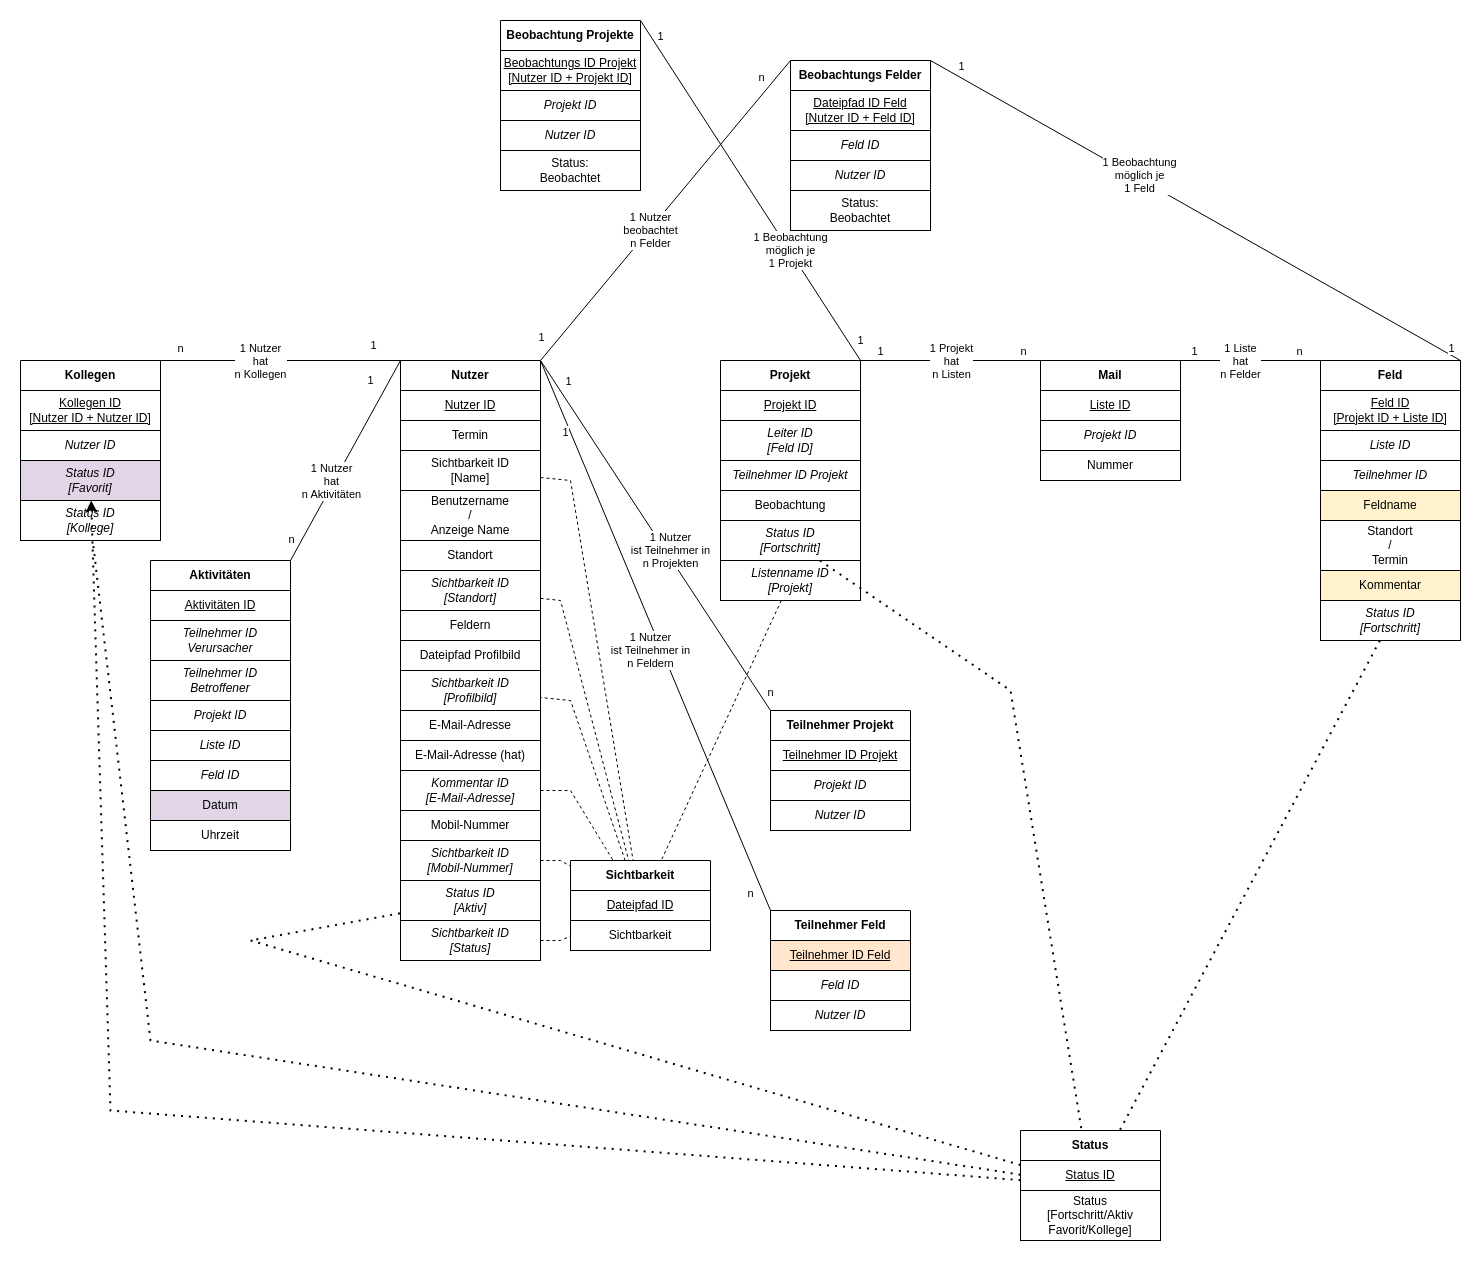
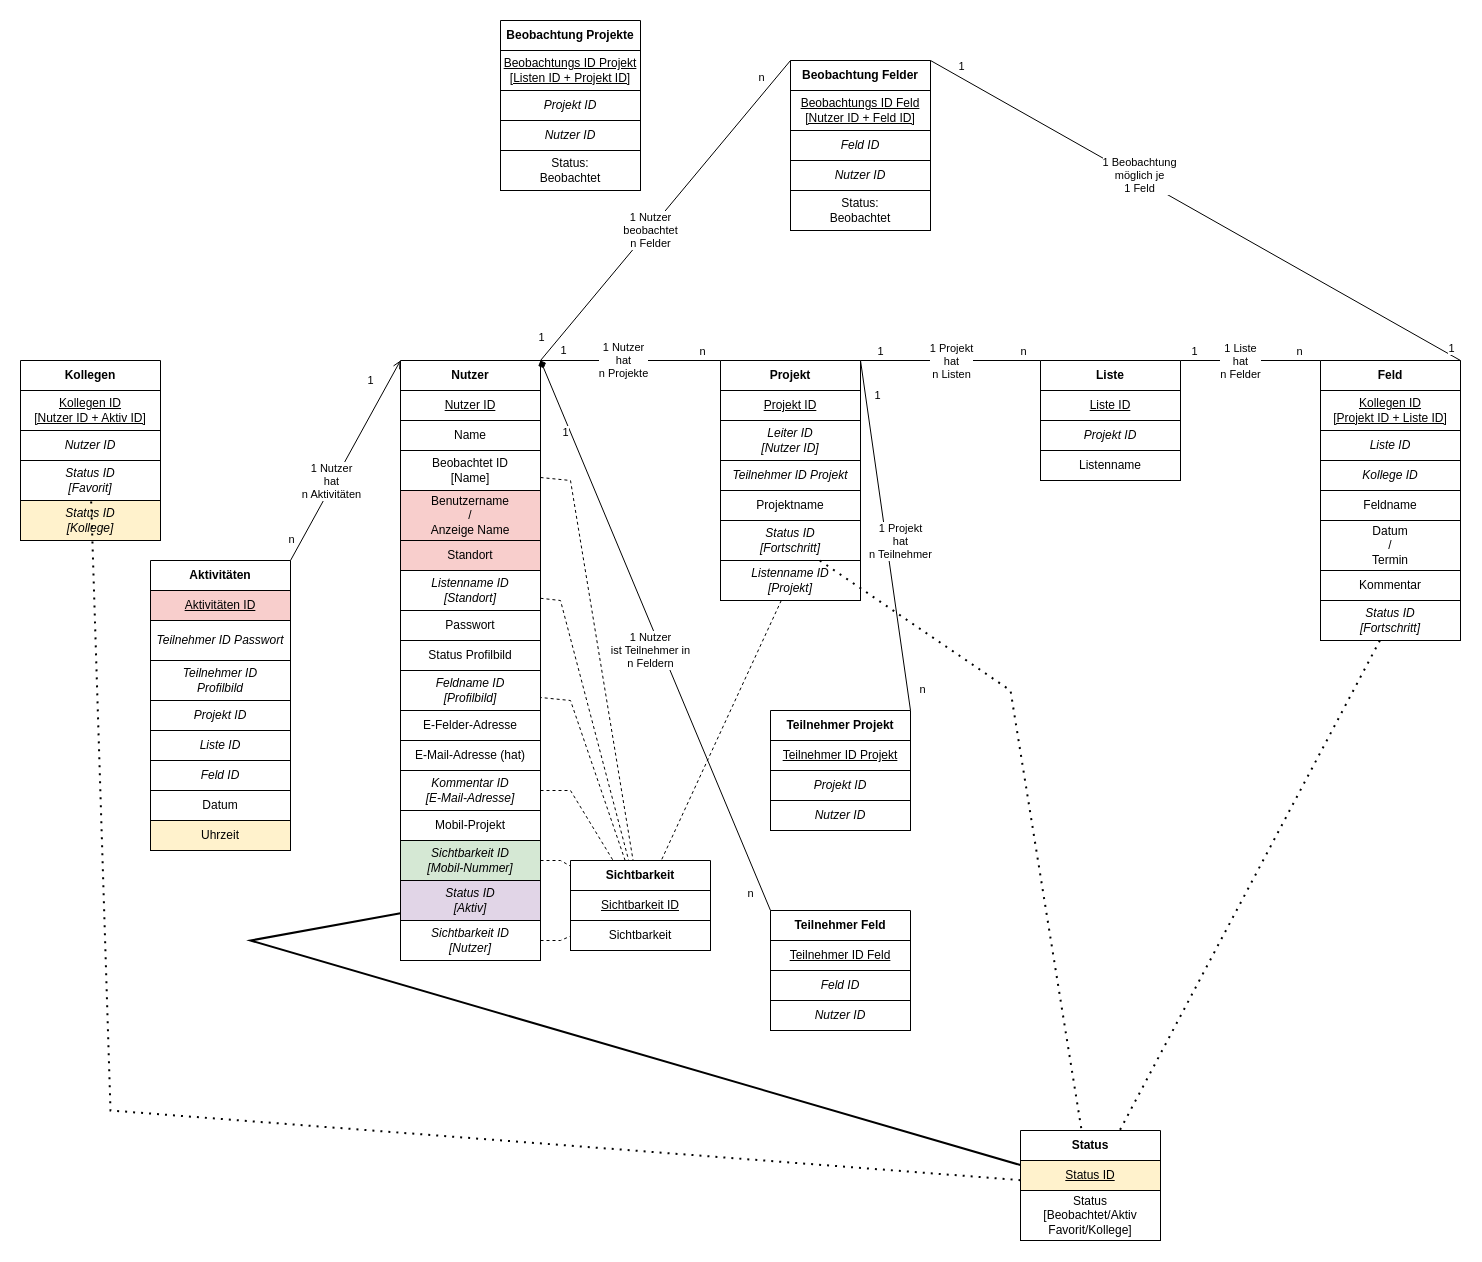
node "Beobachtungs ID Projekt [Nutzer ID + Projekt ID]": label "Beobachtungs ID Projekt [Nutzer ID + Projekt ID]" -> "Beobachtungs ID Projekt [Listen ID + Projekt ID]"
node "Beobachtungs Felder": label "Beobachtungs Felder" -> "Beobachtung Felder"
node "Dateipfad ID Feld [Nutzer ID + Feld ID]": label "Dateipfad ID Feld [Nutzer ID + Feld ID]" -> "Beobachtungs ID Feld [Nutzer ID + Feld ID]"
edge "Beobachtung Projekte" -- "Projekt": removed, labels "1", "1 Beobachtung möglich je 1 Projekt", "1"
edge "Kollegen" -- "Nutzer": removed, labels "n", "1 Nutzer hat n Kollegen", "1"
edge "Projekt" -- "Nutzer": added, labels "n", "1 Nutzer hat n Projekte", "1"
edge "Nutzer" -- "Aktivitäten": arrowhead none -> open
edge "Nutzer" -- "Teilnehmer Feld": arrowhead none -> diamond
node "Mail": label "Mail" -> "Liste"
node "Kollegen ID [Nutzer ID + Nutzer ID]": label "Kollegen ID [Nutzer ID + Nutzer ID]" -> "Kollegen ID [Nutzer ID + Aktiv ID]"
node "Feld ID [Projekt ID + Liste ID]": label "Feld ID [Projekt ID + Liste ID]" -> "Kollegen ID [Projekt ID + Liste ID]"
node "Termin": label "Termin" -> "Name"
node "Leiter ID [Feld ID]": label "Leiter ID [Feld ID]" -> "Leiter ID [Nutzer ID]"
edge "Projekt" -- "Teilnehmer Projekt": added, labels "1", "1 Projekt hat n Teilnehmer", "n"
node "Nummer": label "Nummer" -> "Listenname"
node "Sichtbarkeit ID [Name]": label "Sichtbarkeit ID [Name]" -> "Beobachtet ID [Name]"
node "Teilnehmer ID": label "Teilnehmer ID" -> "Kollege ID"
node "Status ID [Favorit]": fillcolor #e1d5e7 -> #ffffff
node "Beobachtung": label "Beobachtung" -> "Projektname"
node "Feldname": fillcolor #fff2cc -> #ffffff
edge "Status" -> "Status ID [Favorit]": arrowhead classic -> none
node "Benutzername / Anzeige Name": fillcolor #ffffff -> #f8cecc
node "Status ID [Kollege]": fillcolor #ffffff -> #fff2cc
edge "Nutzer" -- "Teilnehmer Projekt": removed, labels "1", "1 Nutzer ist Teilnehmer in n Projekten", "n"
node "Standort / Termin": label "Standort / Termin" -> "Datum / Termin"
node "Standort": fillcolor #ffffff -> #f8cecc
node "Kommentar": fillcolor #fff2cc -> #ffffff
node "Sichtbarkeit ID [Standort]": label "Sichtbarkeit ID [Standort]" -> "Listenname ID [Standort]"
node "Aktivitäten ID": fillcolor #ffffff -> #f8cecc
node "Feldern": label "Feldern" -> "Passwort"
node "Teilnehmer ID Verursacher": label "Teilnehmer ID Verursacher" -> "Teilnehmer ID Passwort"
node "Dateipfad Profilbild": label "Dateipfad Profilbild" -> "Status Profilbild"
node "Teilnehmer ID Betroffener": label "Teilnehmer ID Betroffener" -> "Teilnehmer ID Profilbild"
node "Sichtbarkeit ID [Profilbild]": label "Sichtbarkeit ID [Profilbild]" -> "Feldname ID [Profilbild]"
node "E-Mail-Adresse": label "E-Mail-Adresse" -> "E-Felder-Adresse"
node "Datum": fillcolor #e1d5e7 -> #ffffff
node "Mobil-Nummer": label "Mobil-Nummer" -> "Mobil-Projekt"
node "Uhrzeit": fillcolor #ffffff -> #fff2cc
node "Sichtbarkeit ID [Mobil-Nummer]": fillcolor #ffffff -> #d5e8d4
node "Status ID [Aktiv]": fillcolor #ffffff -> #e1d5e7
node "Dateipfad ID": label "Dateipfad ID" -> "Sichtbarkeit ID"
node "Sichtbarkeit ID [Status]": label "Sichtbarkeit ID [Status]" -> "Sichtbarkeit ID [Nutzer]"
node "Teilnehmer ID Feld": fillcolor #ffe6cc -> #ffffff
edge "Status ID [Aktiv]" -- "Status": style dashed -> solid
edge "Status ID [Kollege]" -- "Status": removed
node "Status ID": fillcolor #ffffff -> #fff2cc
node "Status [Fortschritt/Aktiv Favorit/Kollege]": label "Status [Fortschritt/Aktiv Favorit/Kollege]" -> "Status [Beobachtet/Aktiv Favorit/Kollege]"
